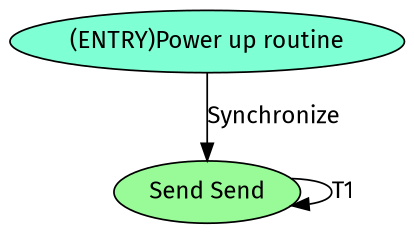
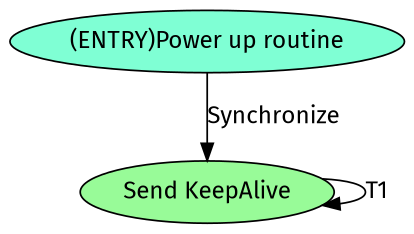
node "Send Send": label "Send Send" -> "Send KeepAlive"
